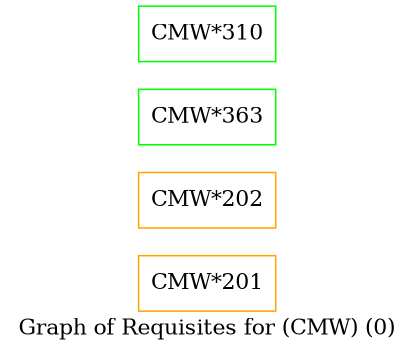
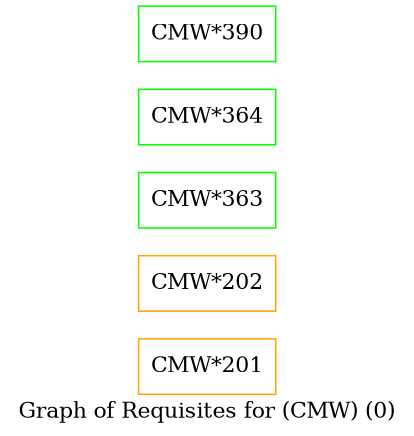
node "CMW*310": label "CMW*310" -> "CMW*390"
node "CMW*364": added
